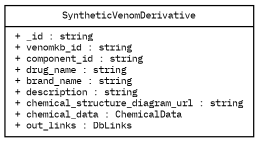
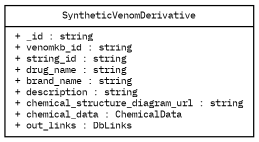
node "SyntheticVenomDerivative": text "+ component_id : string" -> "+ string_id : string"
